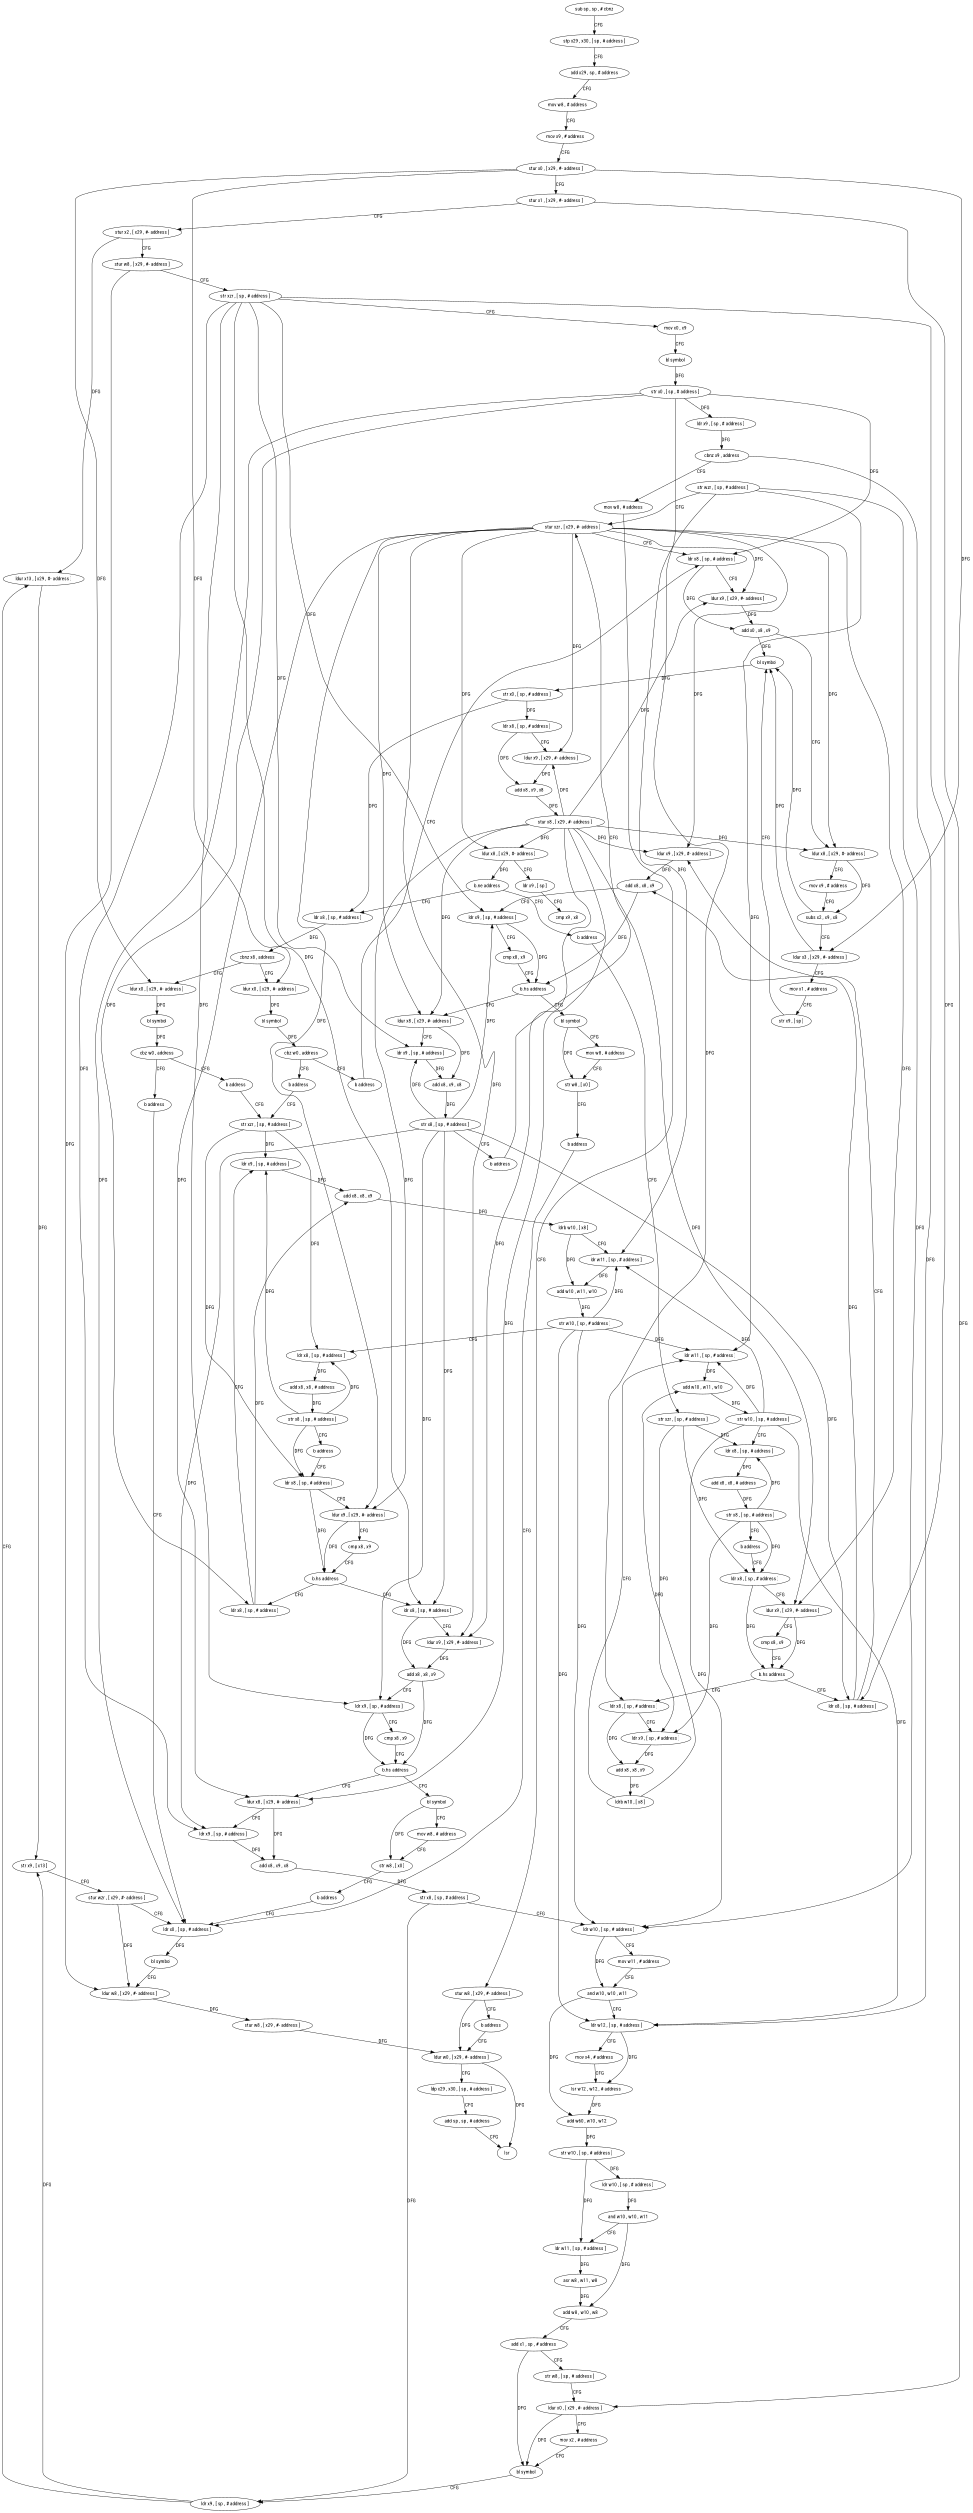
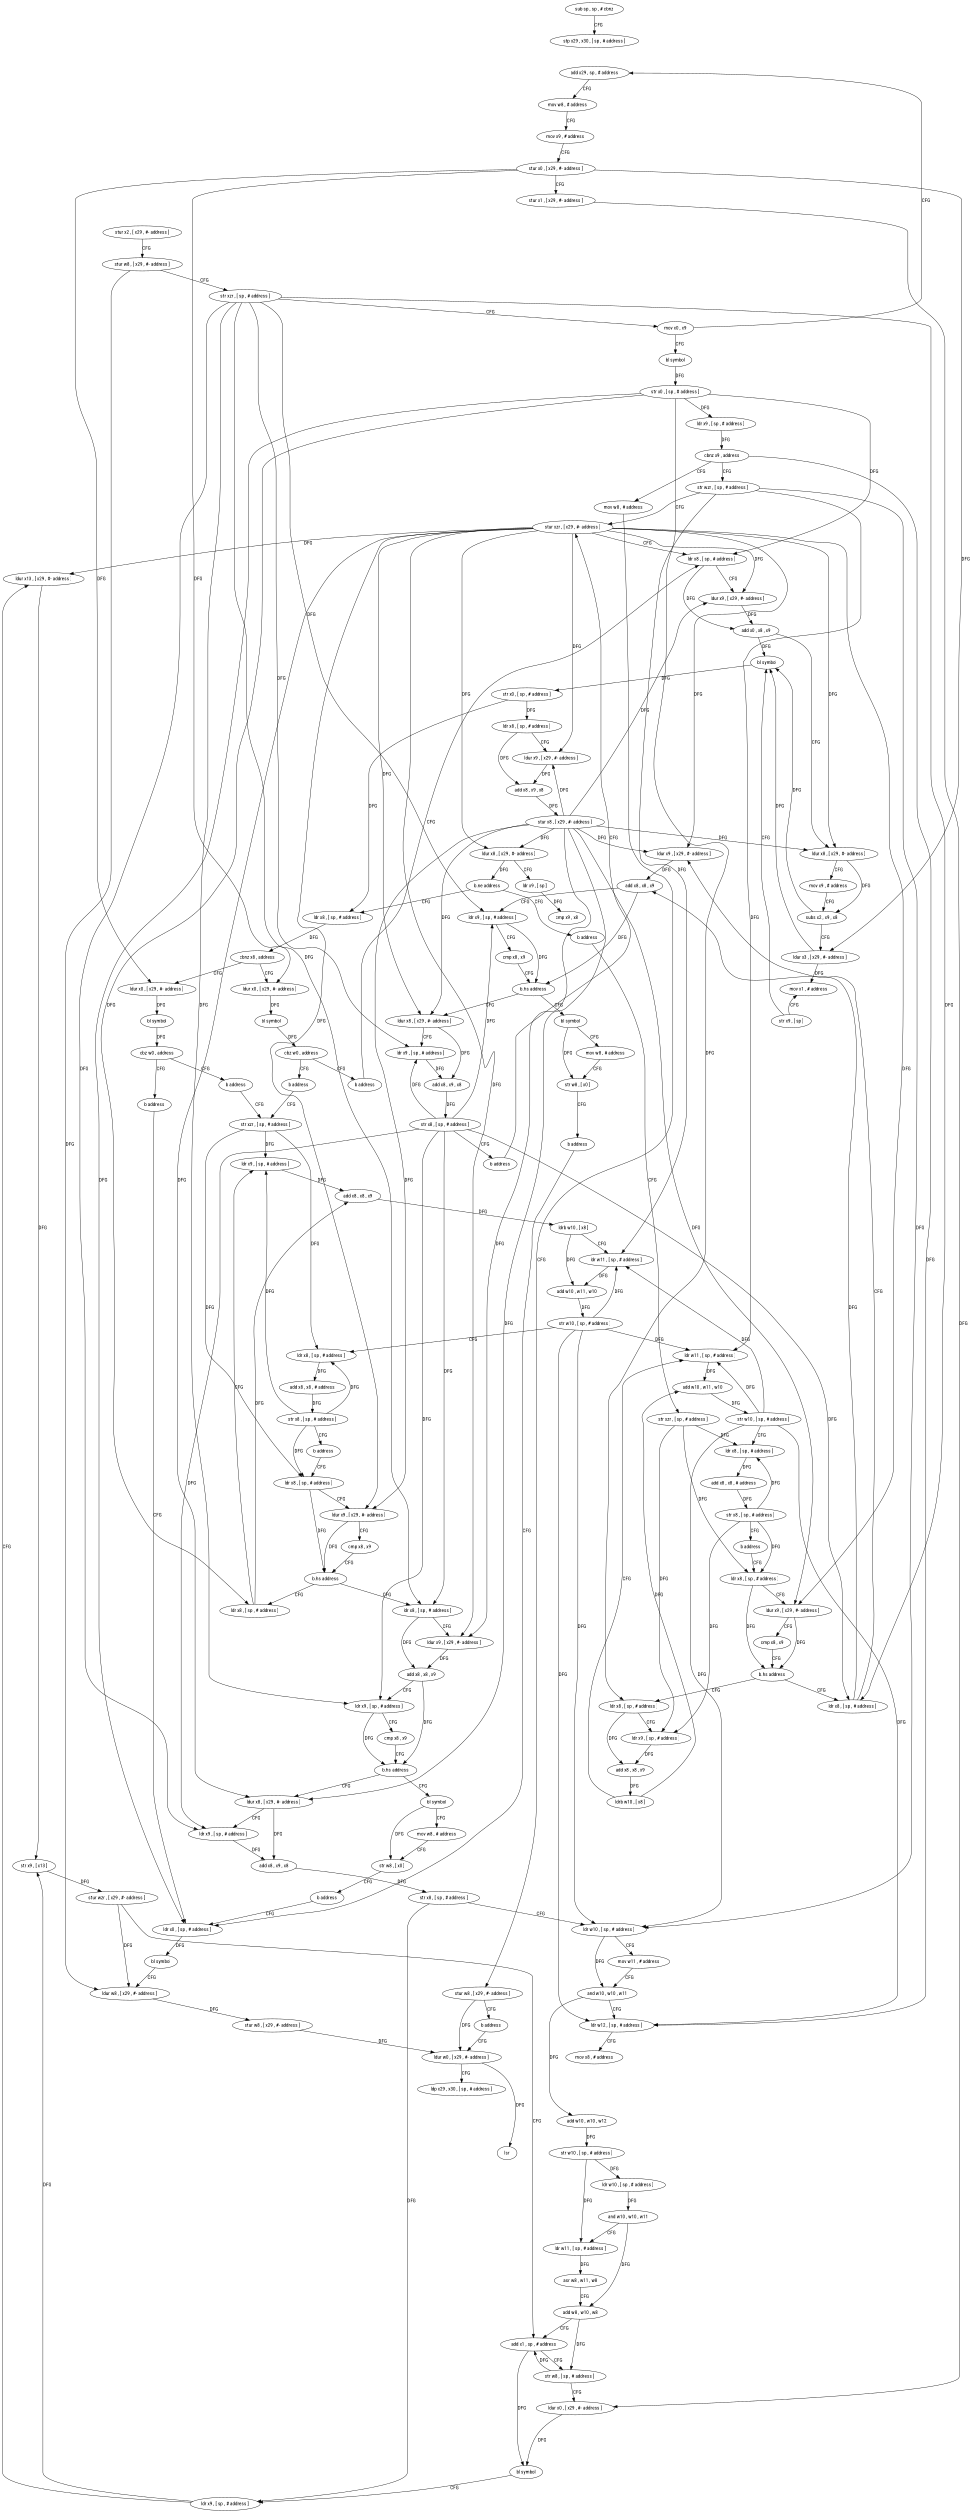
edge "stp x29 , x30 , [ sp , # address ]" -> "add x29 , sp , # address": now "mov x0 , x9" -> "add x29 , sp , # address"
edge "stur x1 , [ x29 , #- address ]" -> "stur x2 , [ x29 , #- address ]": removed, label "CFG"
edge "stur x2 , [ x29 , #- address ]" -> "ldur x13 , [ x29 , #- address ]": now "stur xzr , [ x29 , #- address ]" -> "ldur x13 , [ x29 , #- address ]"
edge "cbnz x9 , address" -> "str wzr , [ sp , # address ]": added, label "CFG"
edge "ldr x9 , [ sp ]" -> "cmp x9 , x8": label "CFG" -> "DFG"
edge "ldur x3 , [ x29 , #- address ]" -> "mov x1 , # address": label "CFG" -> "DFG"
edge "mov x1 , # address" -> "str x9 , [ sp ]": reversed
edge "str x9 , [ x13 ]" -> "stur wzr , [ x29 , #- address ]": label "CFG" -> "DFG"
edge "stur wzr , [ x29 , #- address ]" -> "ldr x0 , [ sp , # address ]": now "stur wzr , [ x29 , #- address ]" -> "add x1 , sp , # address"
node "mov x4 , # address": label "mov x4 , # address" -> "mov x8 , # address"
node "lsr w12 , w12 , # address": removed
node "add sp , sp , # address": removed
node "add w60 , w10 , w12": label "add w60 , w10 , w12" -> "add w10 , w10 , w12"
edge "asr w8 , w11 , w8" -> "add w8 , w10 , w8": label "DFG" -> "CFG"
edge "add w8 , w10 , w8" -> "str w8 , [ sp , # address ]": added, label "DFG"
edge "str w8 , [ sp , # address ]" -> "add x1 , sp , # address": added, label "DFG"
node "mov x2 , # address": removed
